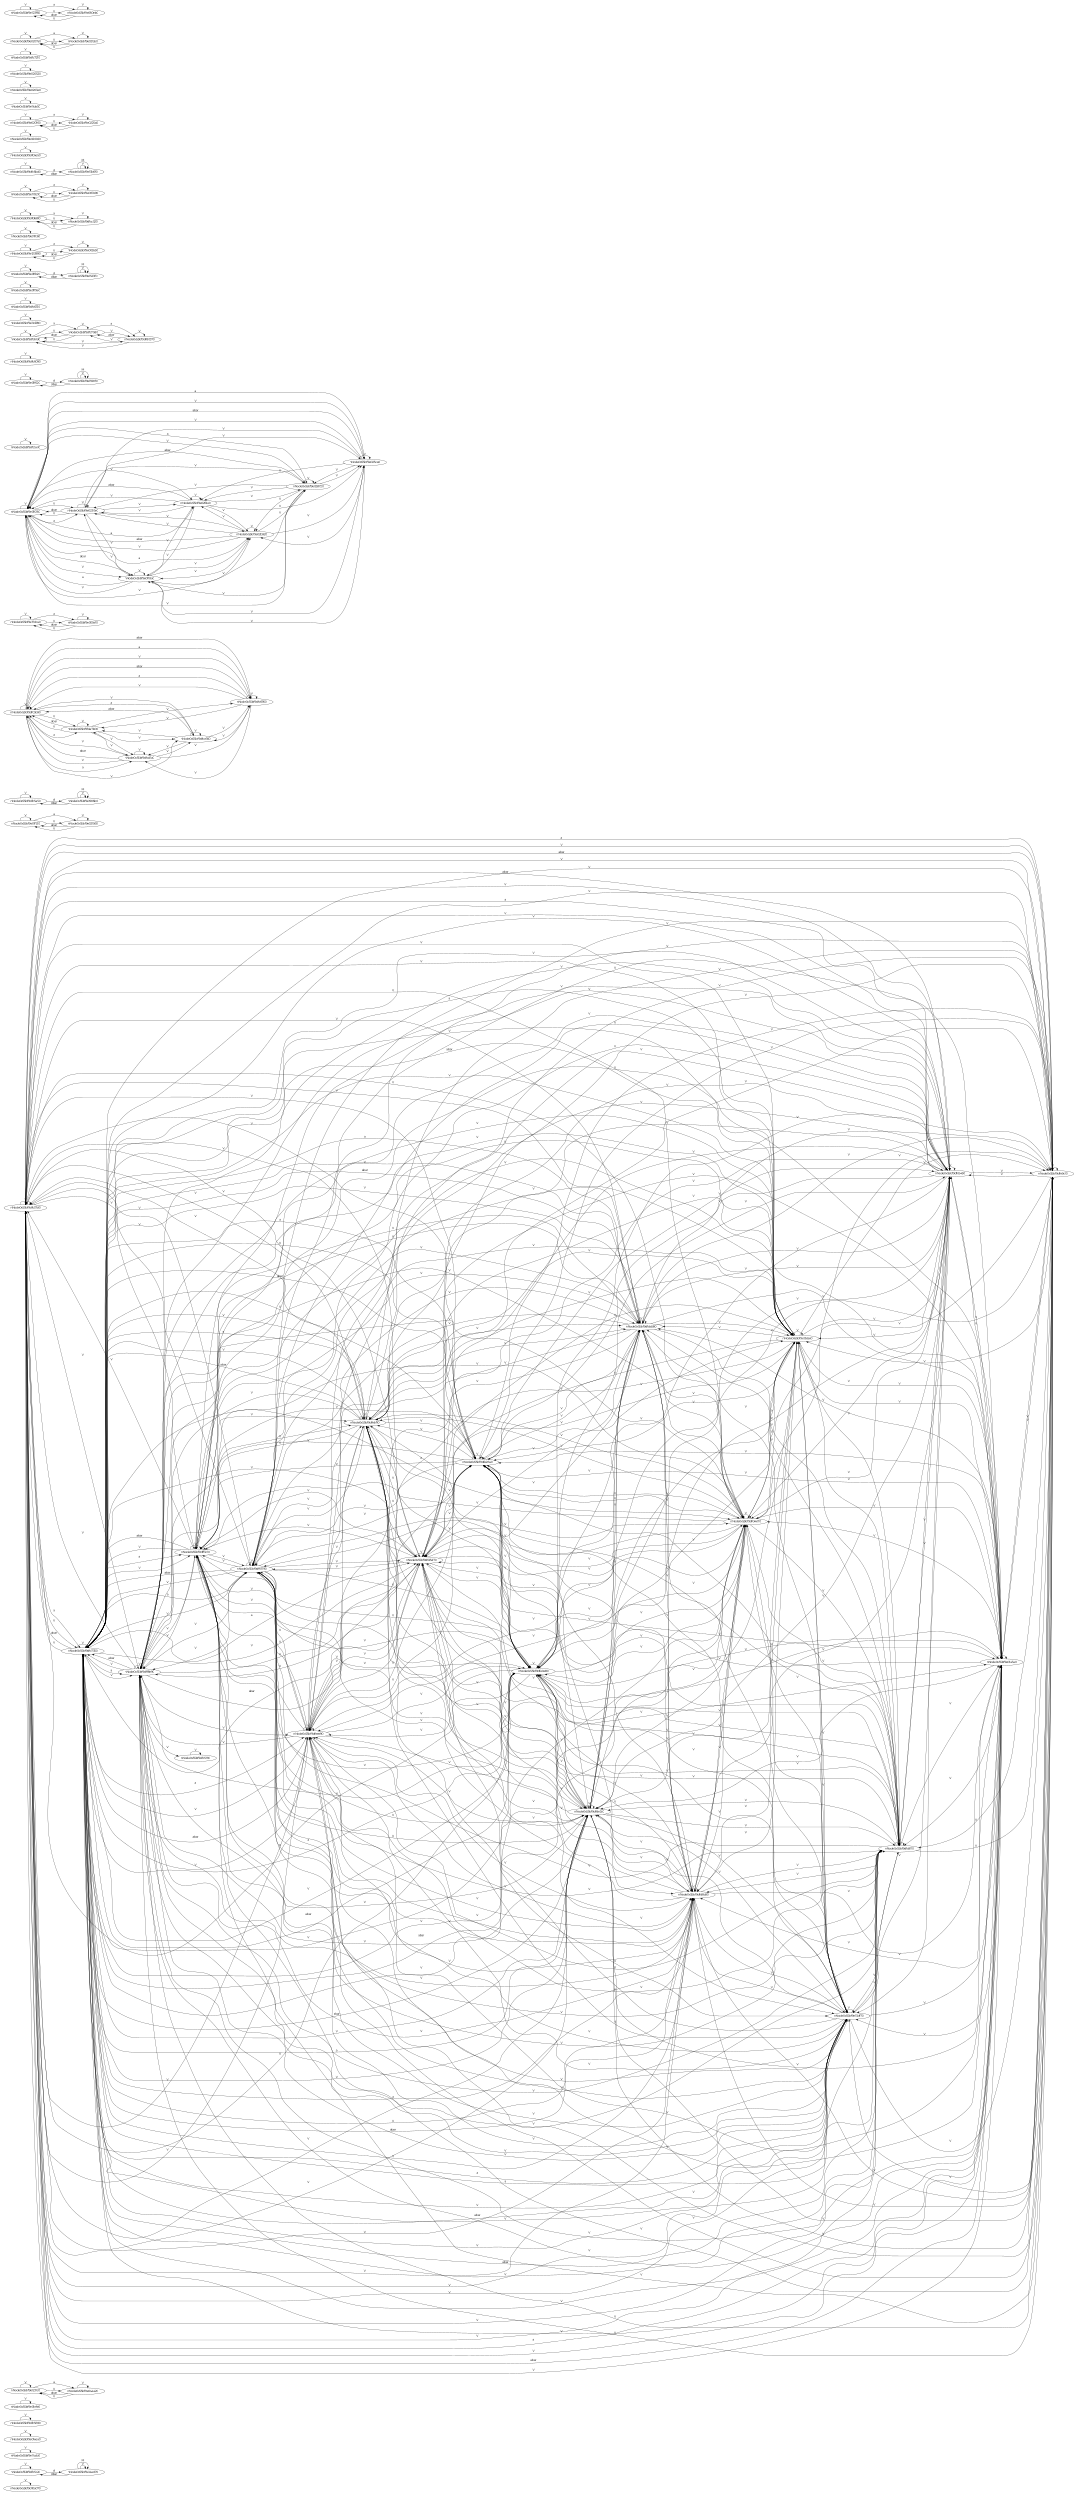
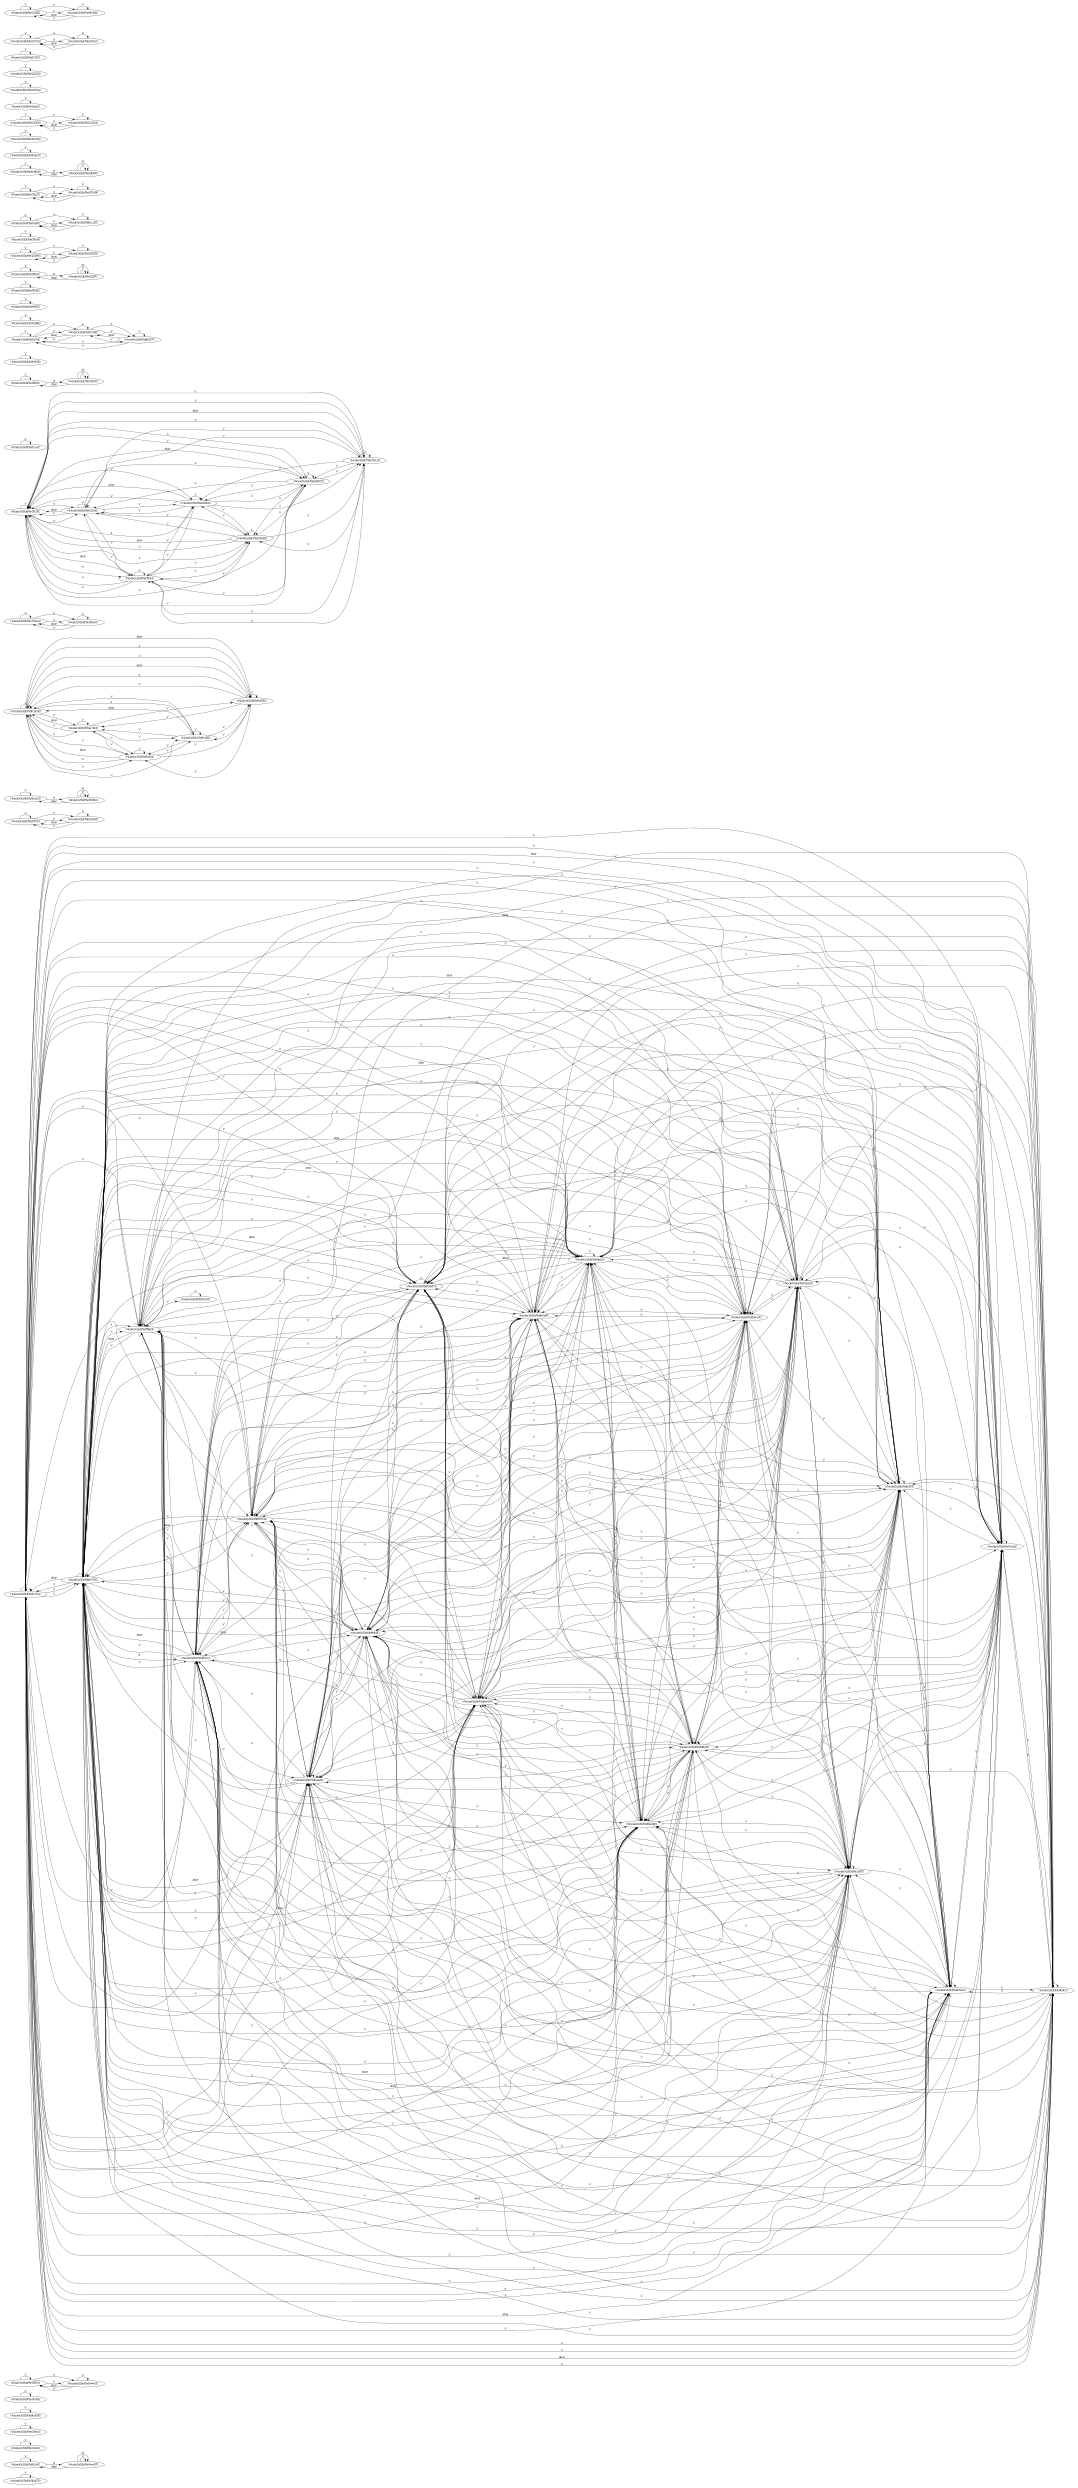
node "nNode0x55bf9dfd6810": label "nNode0x55bf9dfd6810" -> "nNode0x55bf9dfc6810"
edge "nNode0x55bf9dfebf10" -> "nNode0x55bf9dfda580": removed, label "V"
edge "nNode0x55bf9e01a3a0" -> "nNode0x55bf9dff0790": added, label "V"
edge "nNode0x55bf9dfde2c0" -> "nNode0x55bf9dfd5d70": label "V" -> "dbar"
edge "nNode0x55bf9dff8e90" -> "nNode0x55bf9dfeee90": removed, label "V"
node "nNode0x55bf9e1231c0": label "nNode0x55bf9e1231c0" -> "nNode0x55bf9e1831c0"
